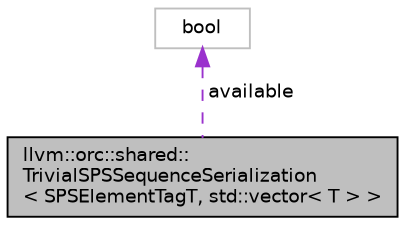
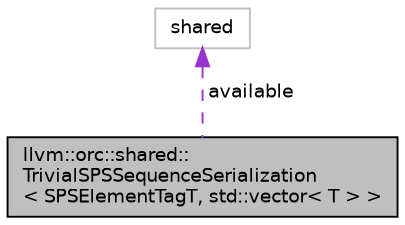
node "bool": label "bool" -> "shared"
